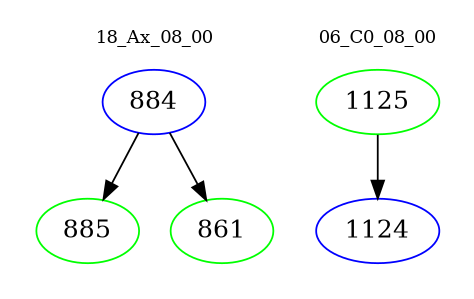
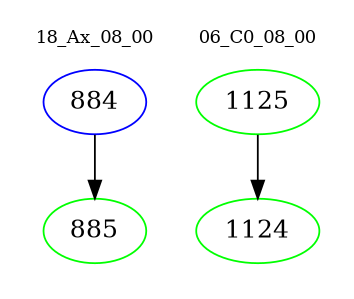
node "861": removed
node "1124": color blue -> green
